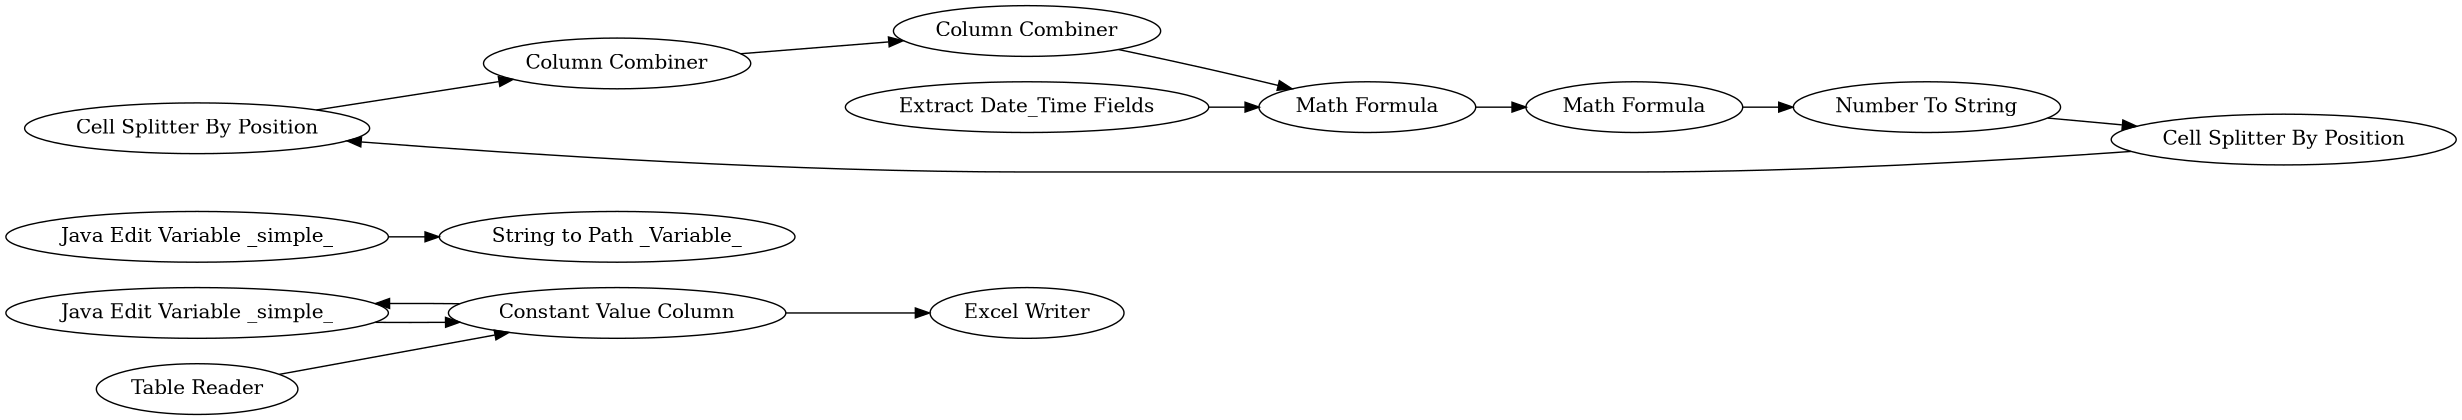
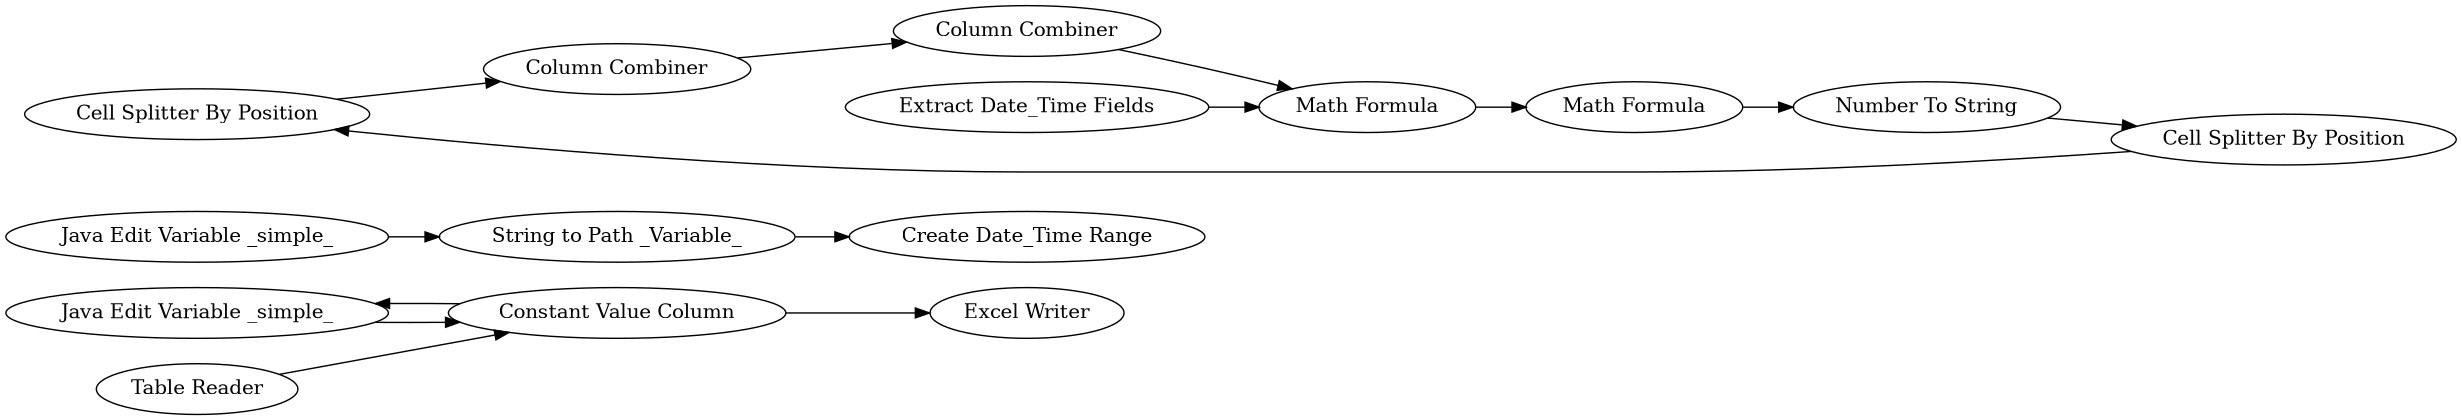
node "Create Date_Time Range": added
